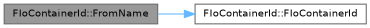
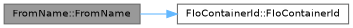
node "FIoContainerId::FromName": label "FIoContainerId::FromName" -> "FromName::FromName"
